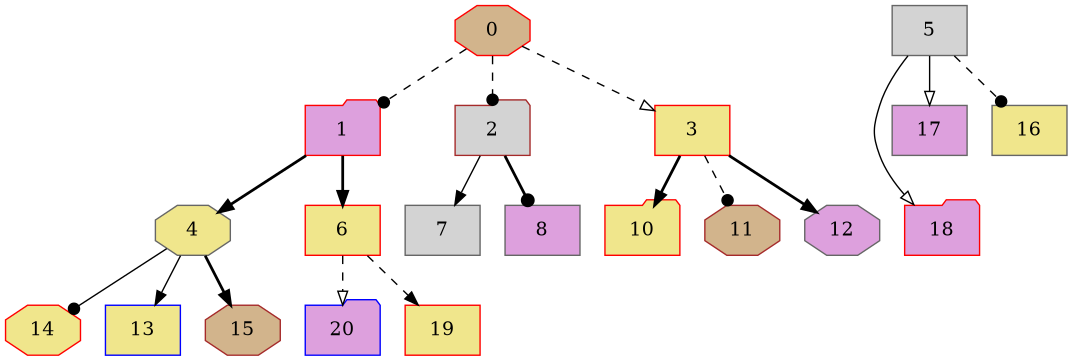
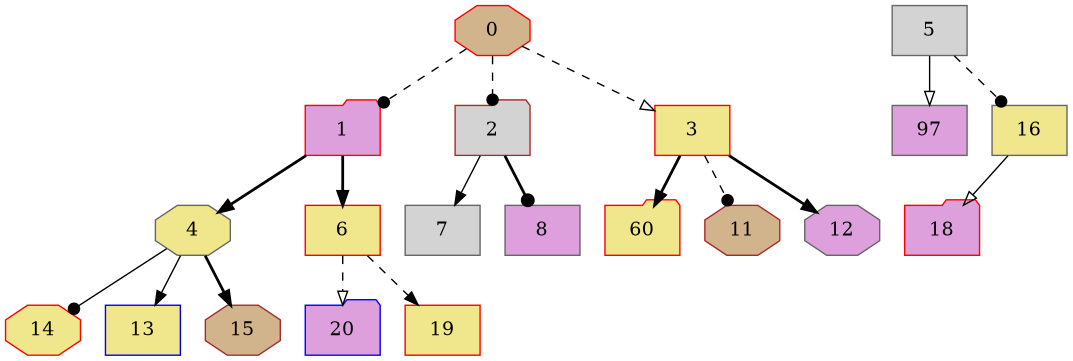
edge "5" -> "18": now "16" -> "18"
node "17": label "17" -> "97"
node "10": label "10" -> "60"
